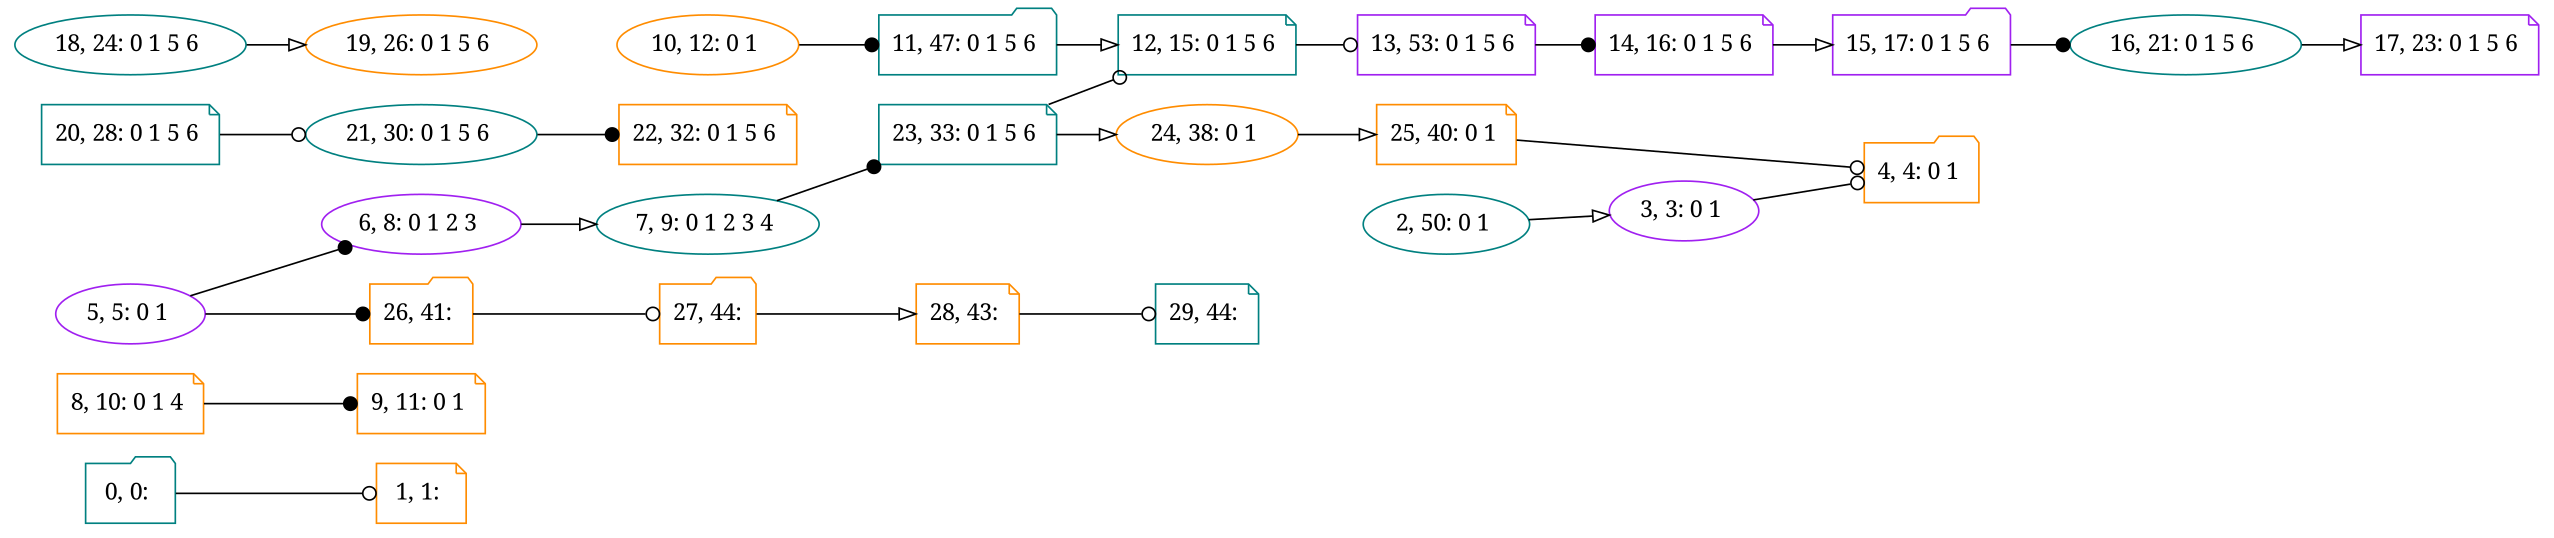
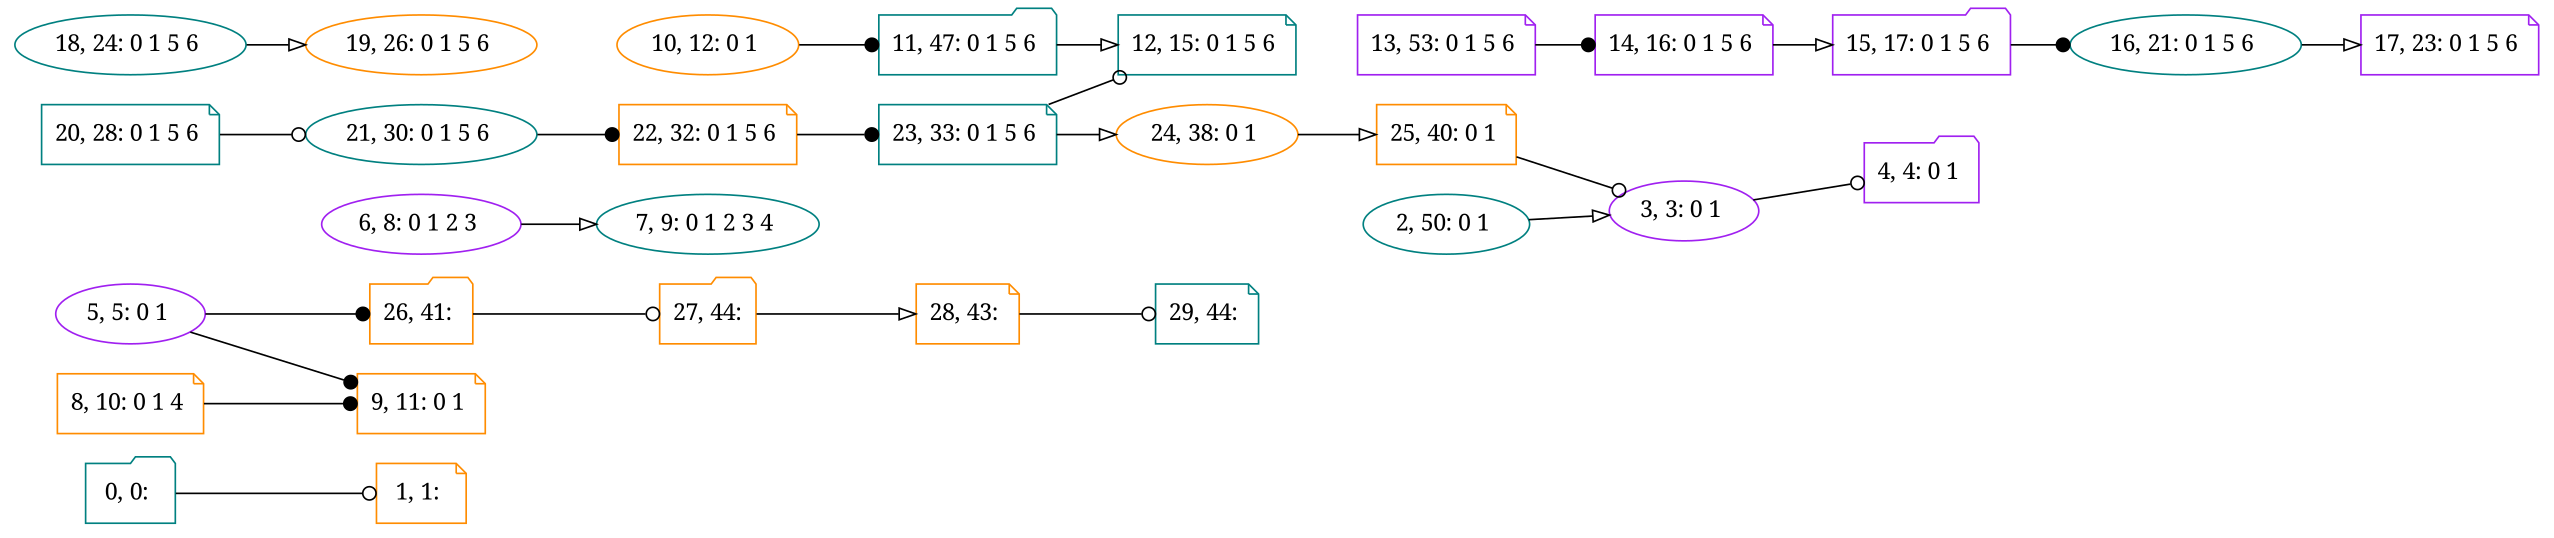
edge "12, 15: 0 1 5 6" -> "13, 53: 0 1 5 6": removed
edge "25, 40: 0 1" -> "4, 4: 0 1": now "25, 40: 0 1" -> "3, 3: 0 1"
node "4, 4: 0 1": color darkorange -> purple
edge "7, 9: 0 1 2 3 4" -> "23, 33: 0 1 5 6": now "22, 32: 0 1 5 6" -> "23, 33: 0 1 5 6"
edge "5, 5: 0 1" -> "6, 8: 0 1 2 3": now "5, 5: 0 1" -> "9, 11: 0 1"
